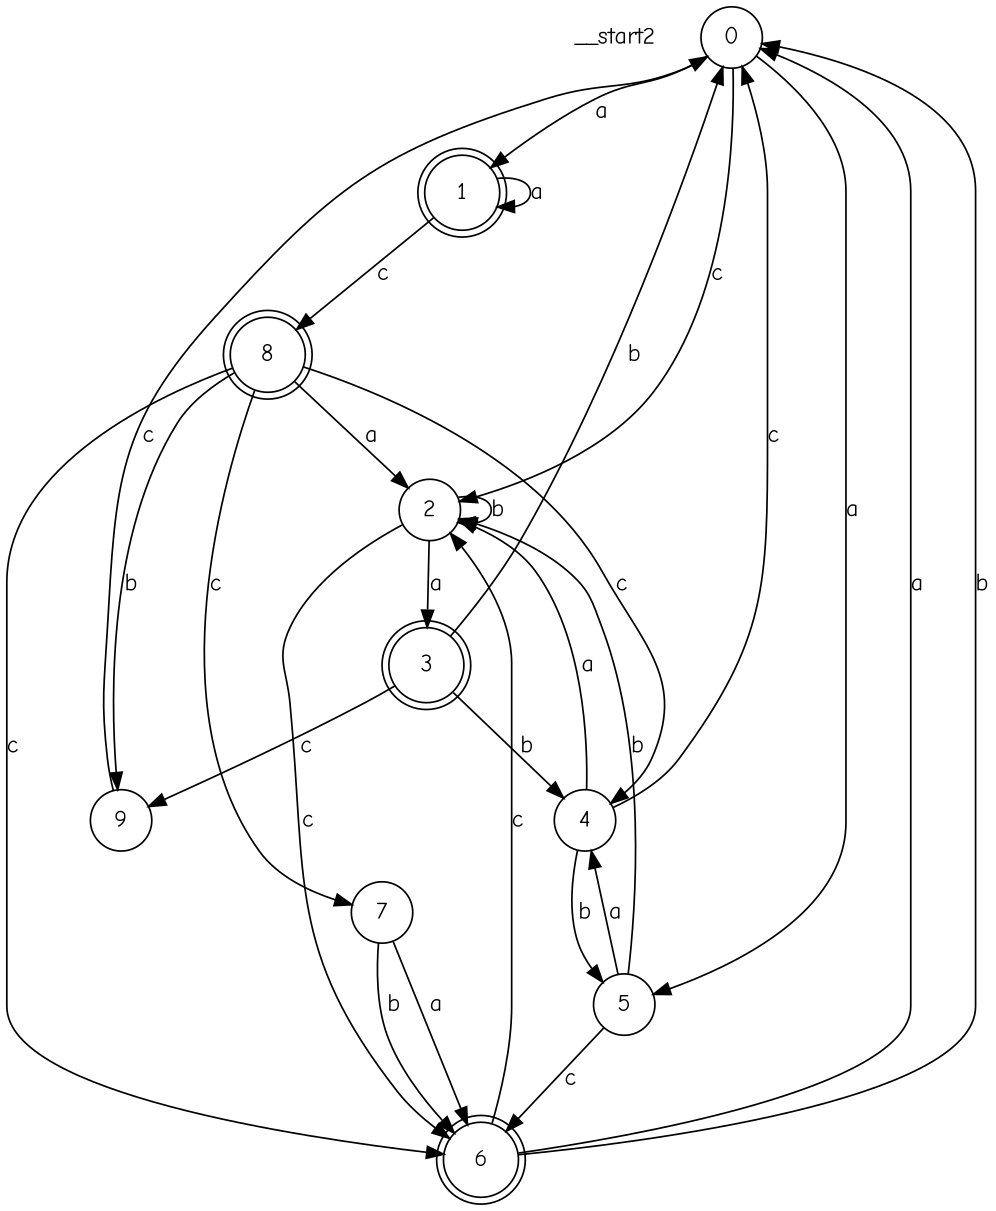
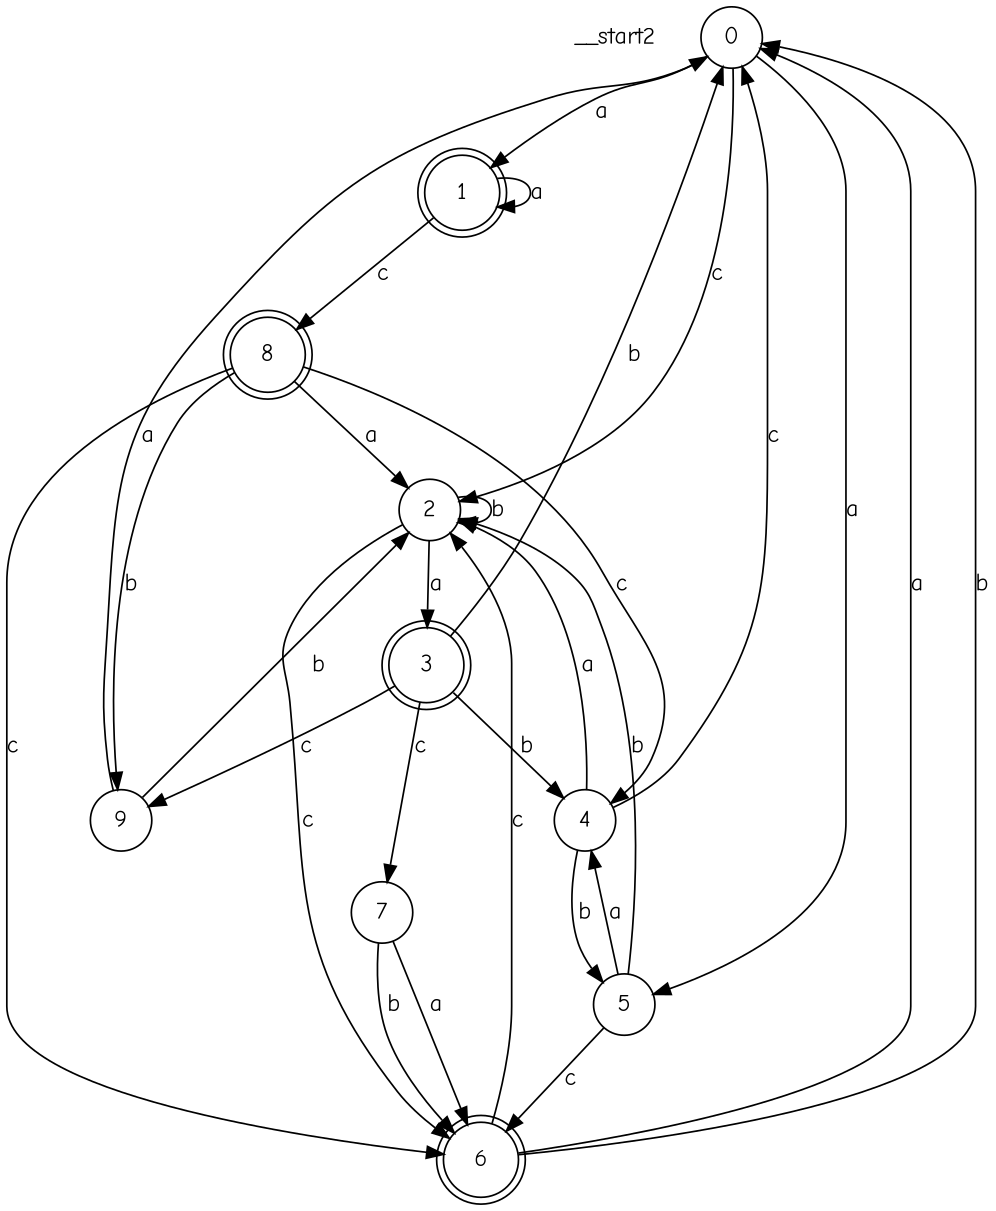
edge "9" -> "0": label "c" -> "a"
edge "8" -> "7": now "3" -> "7"
edge "9" -> "2": added, label "b"
